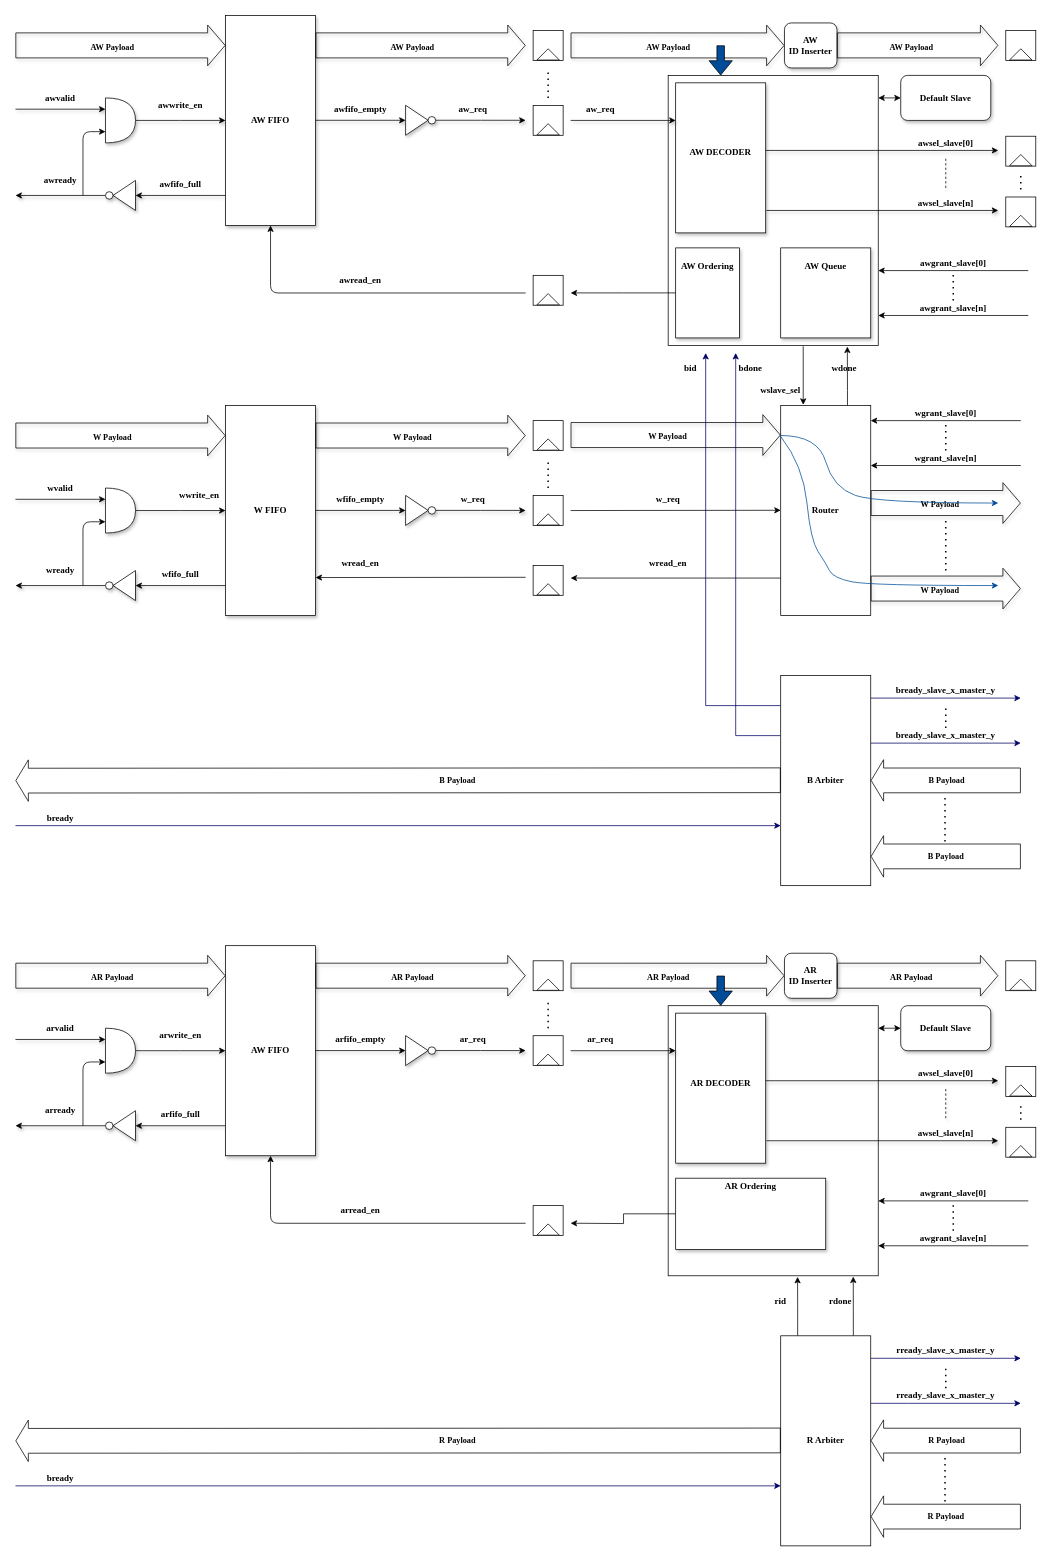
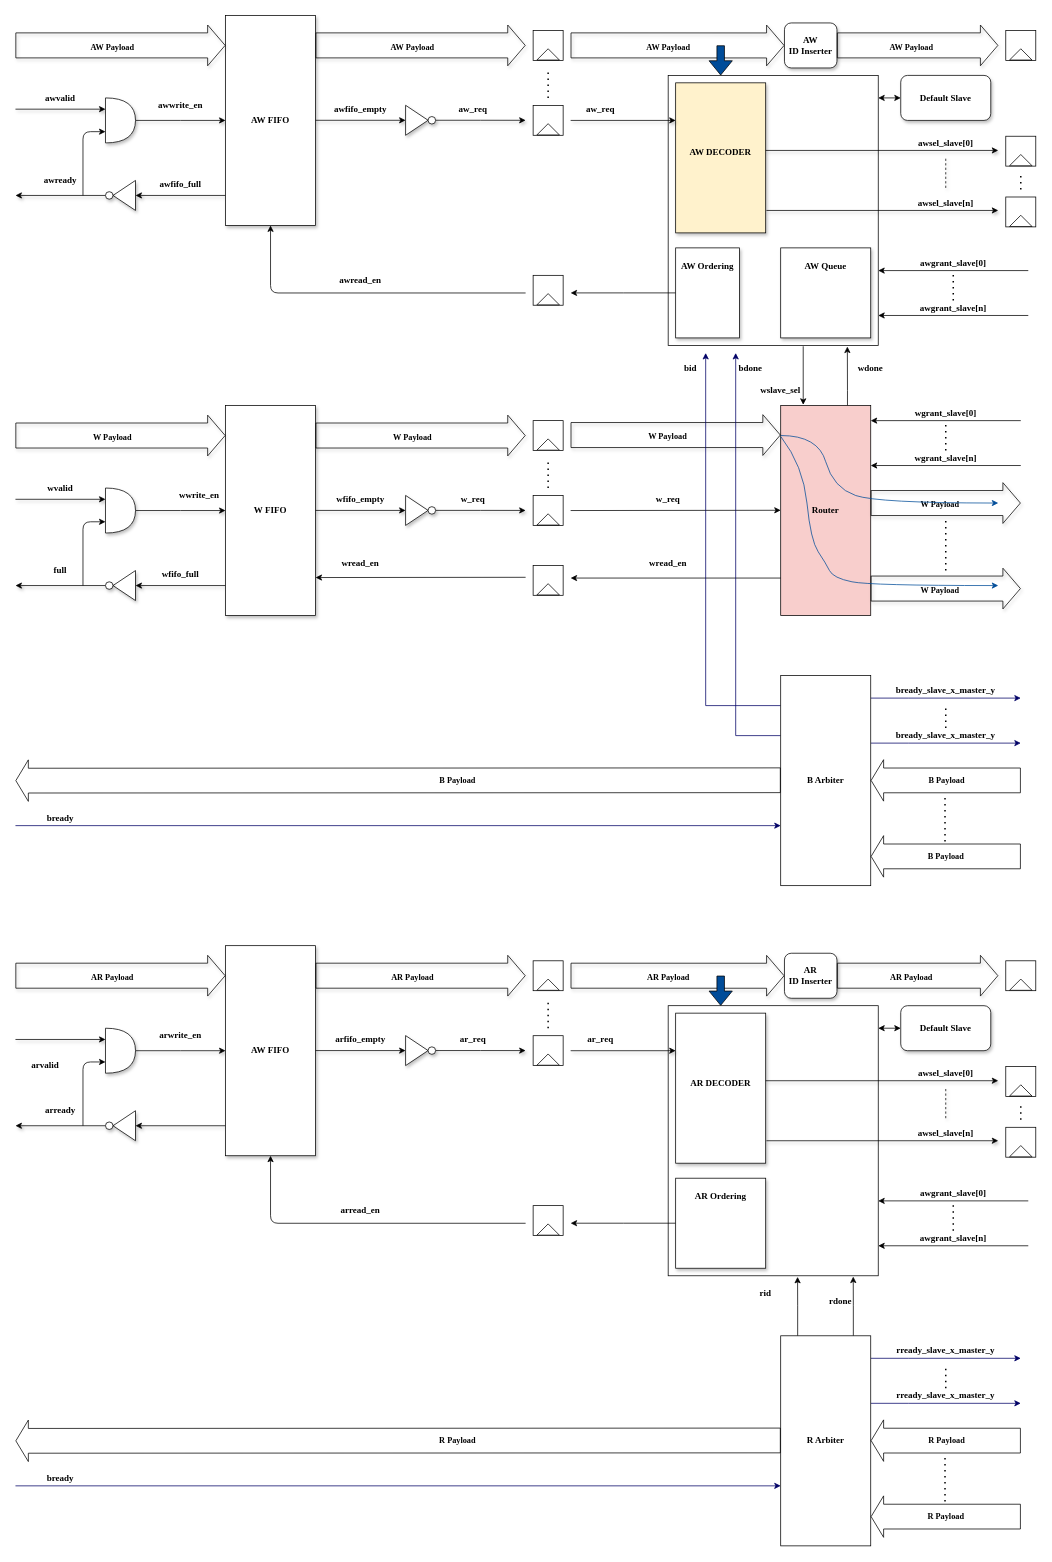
node "AW DECODER": fillcolor #ffffff -> #fff2cc
node "wdone": moved (844, 368) -> (870, 368)
node "Router": fillcolor #ffffff -> #f8cecc
node "wready": label "wready" -> "full"
node "arvalid": moved (60, 1028) -> (45, 1065)
node "arfifo_full": removed
node "AR Ordering": size 150x71 -> 90x90
node "rid": moved (780, 1301) -> (765, 1293)
